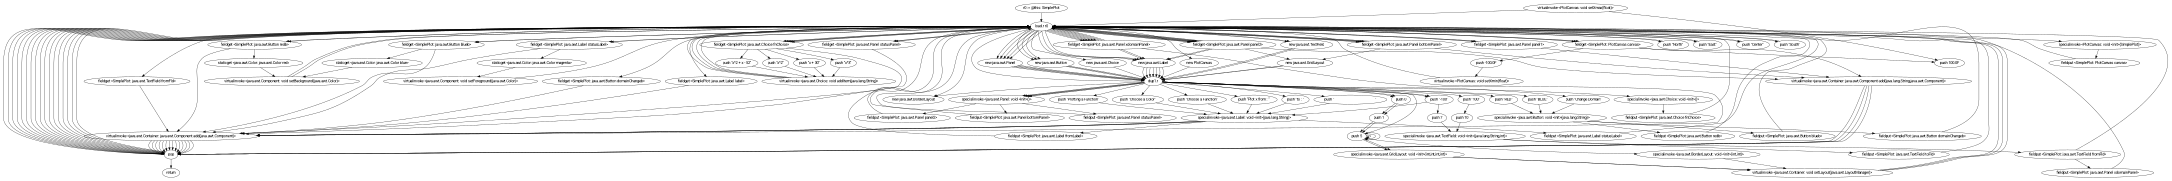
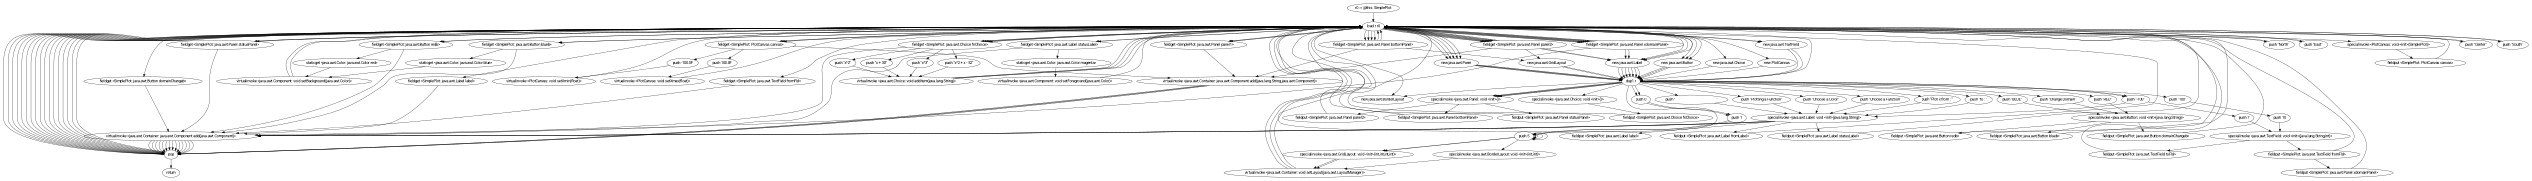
edge "virtualinvoke <PlotCanvas: void setXmax(float)>" -> "push 100.0F": reversed
node "fieldput <SimplePlot: java.awt.Label label>": added
